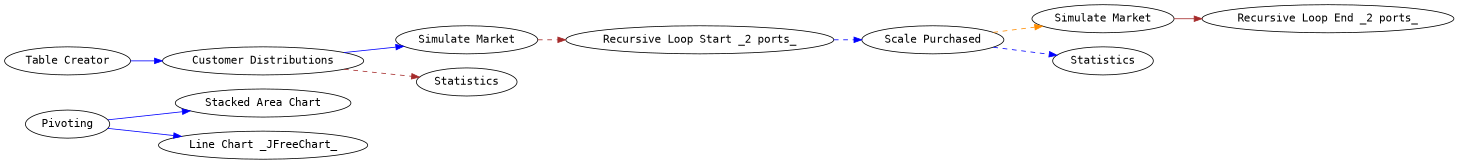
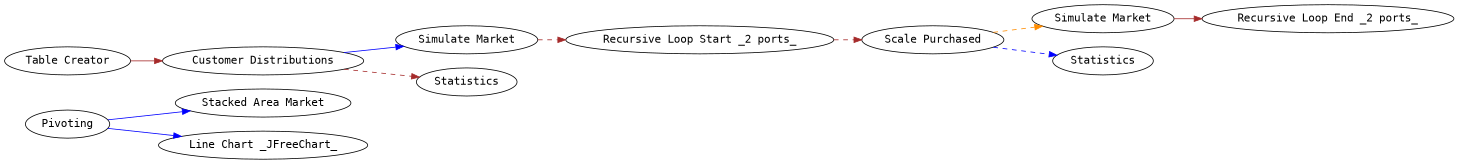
edge "Recursive Loop Start _2 ports_" -> "Scale Purchased": color blue -> brown
edge "Table Creator" -> "Customer Distributions": color blue -> brown
node "Stacked Area Chart": label "Stacked Area Chart" -> "Stacked Area Market"
